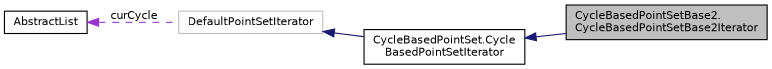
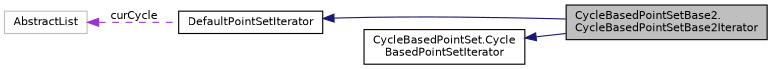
node "AbstractList": color black -> grey75
node "DefaultPointSetIterator": color grey75 -> black
edge "CycleBasedPointSet.Cycle BasedPointSetIterator" -> "DefaultPointSetIterator": now "CycleBasedPointSetBase2. CycleBasedPointSetBase2Iterator" -> "DefaultPointSetIterator"
